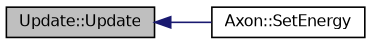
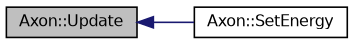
node "Update::Update": label "Update::Update" -> "Axon::Update"
